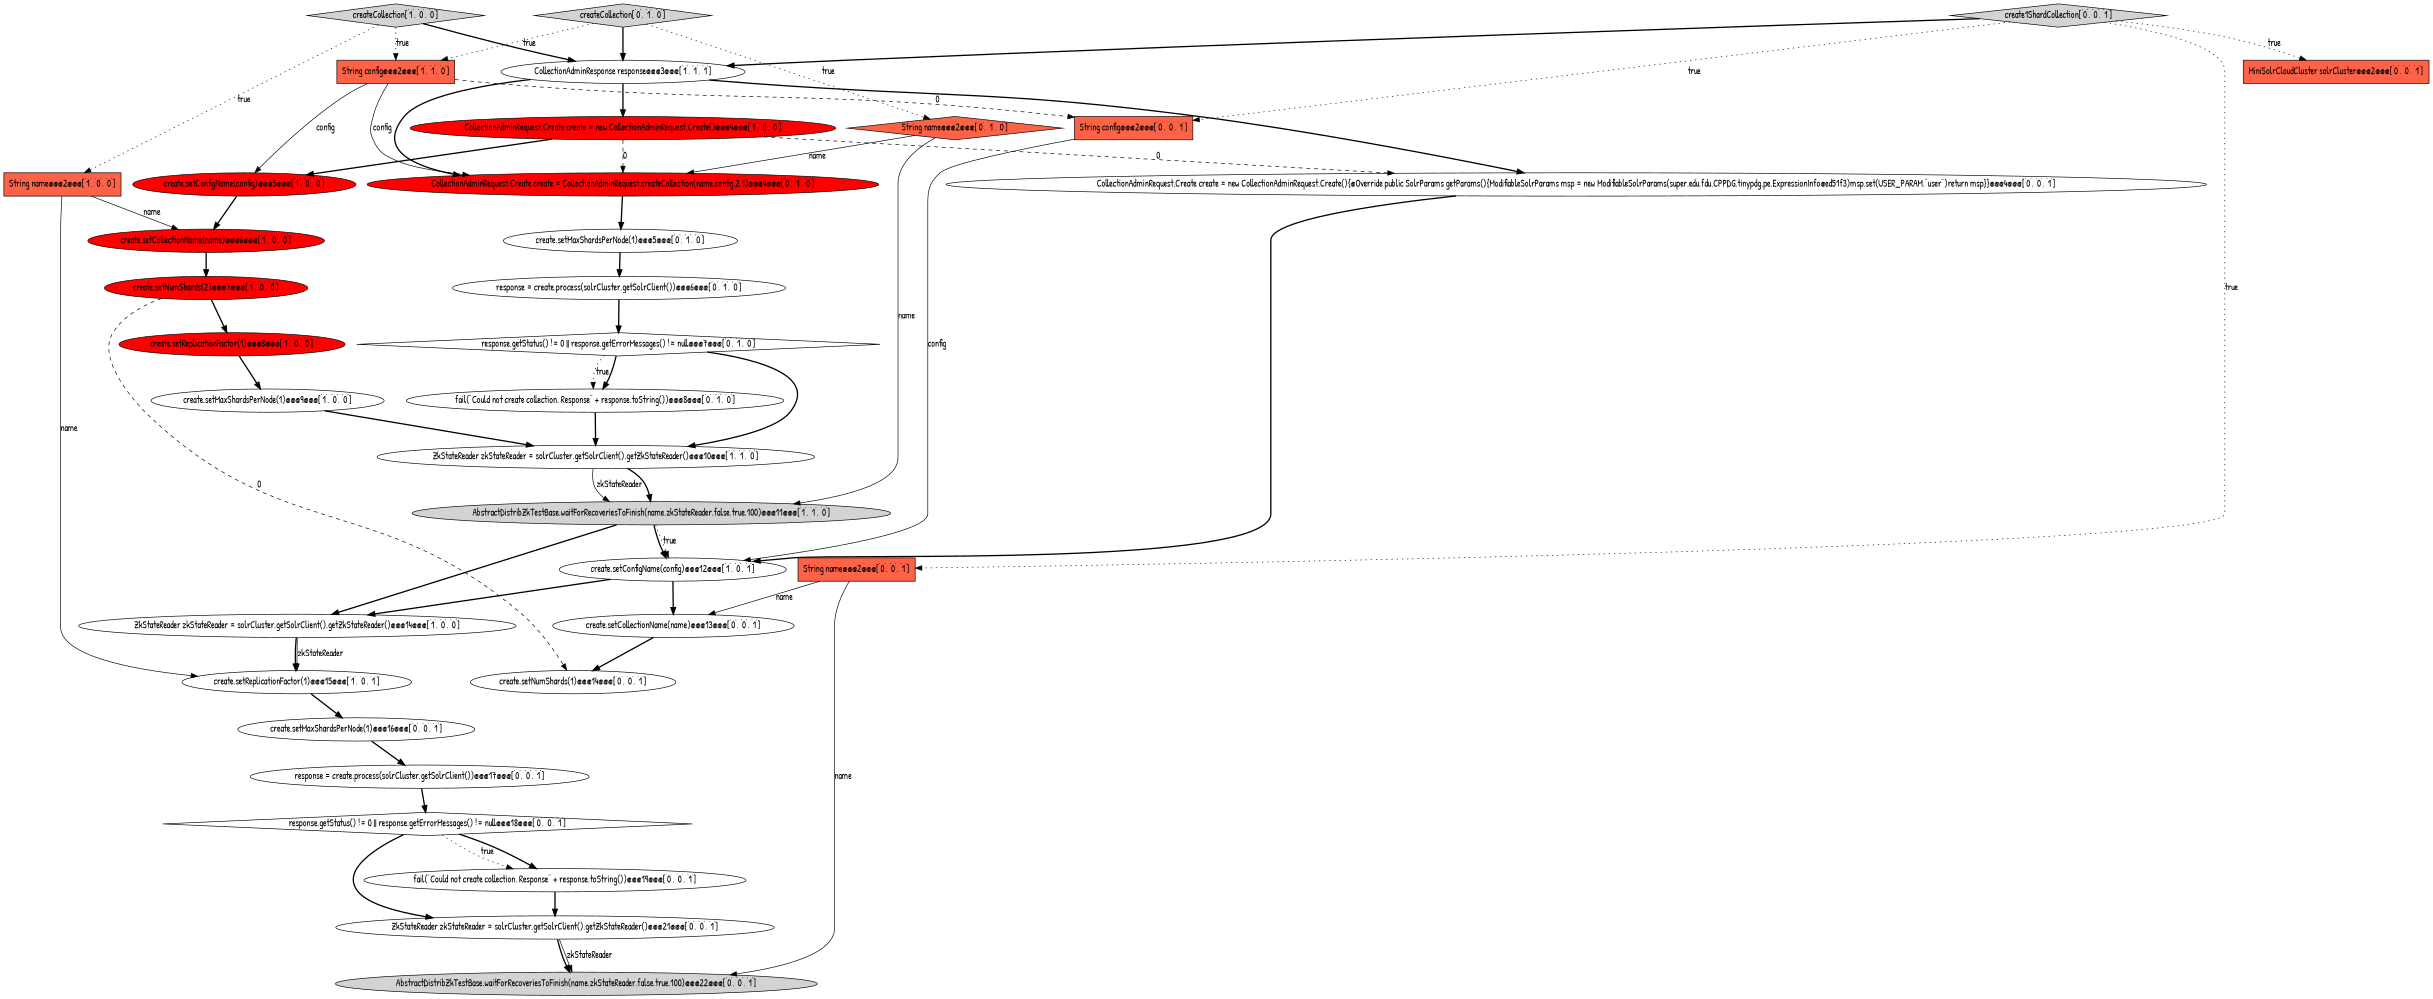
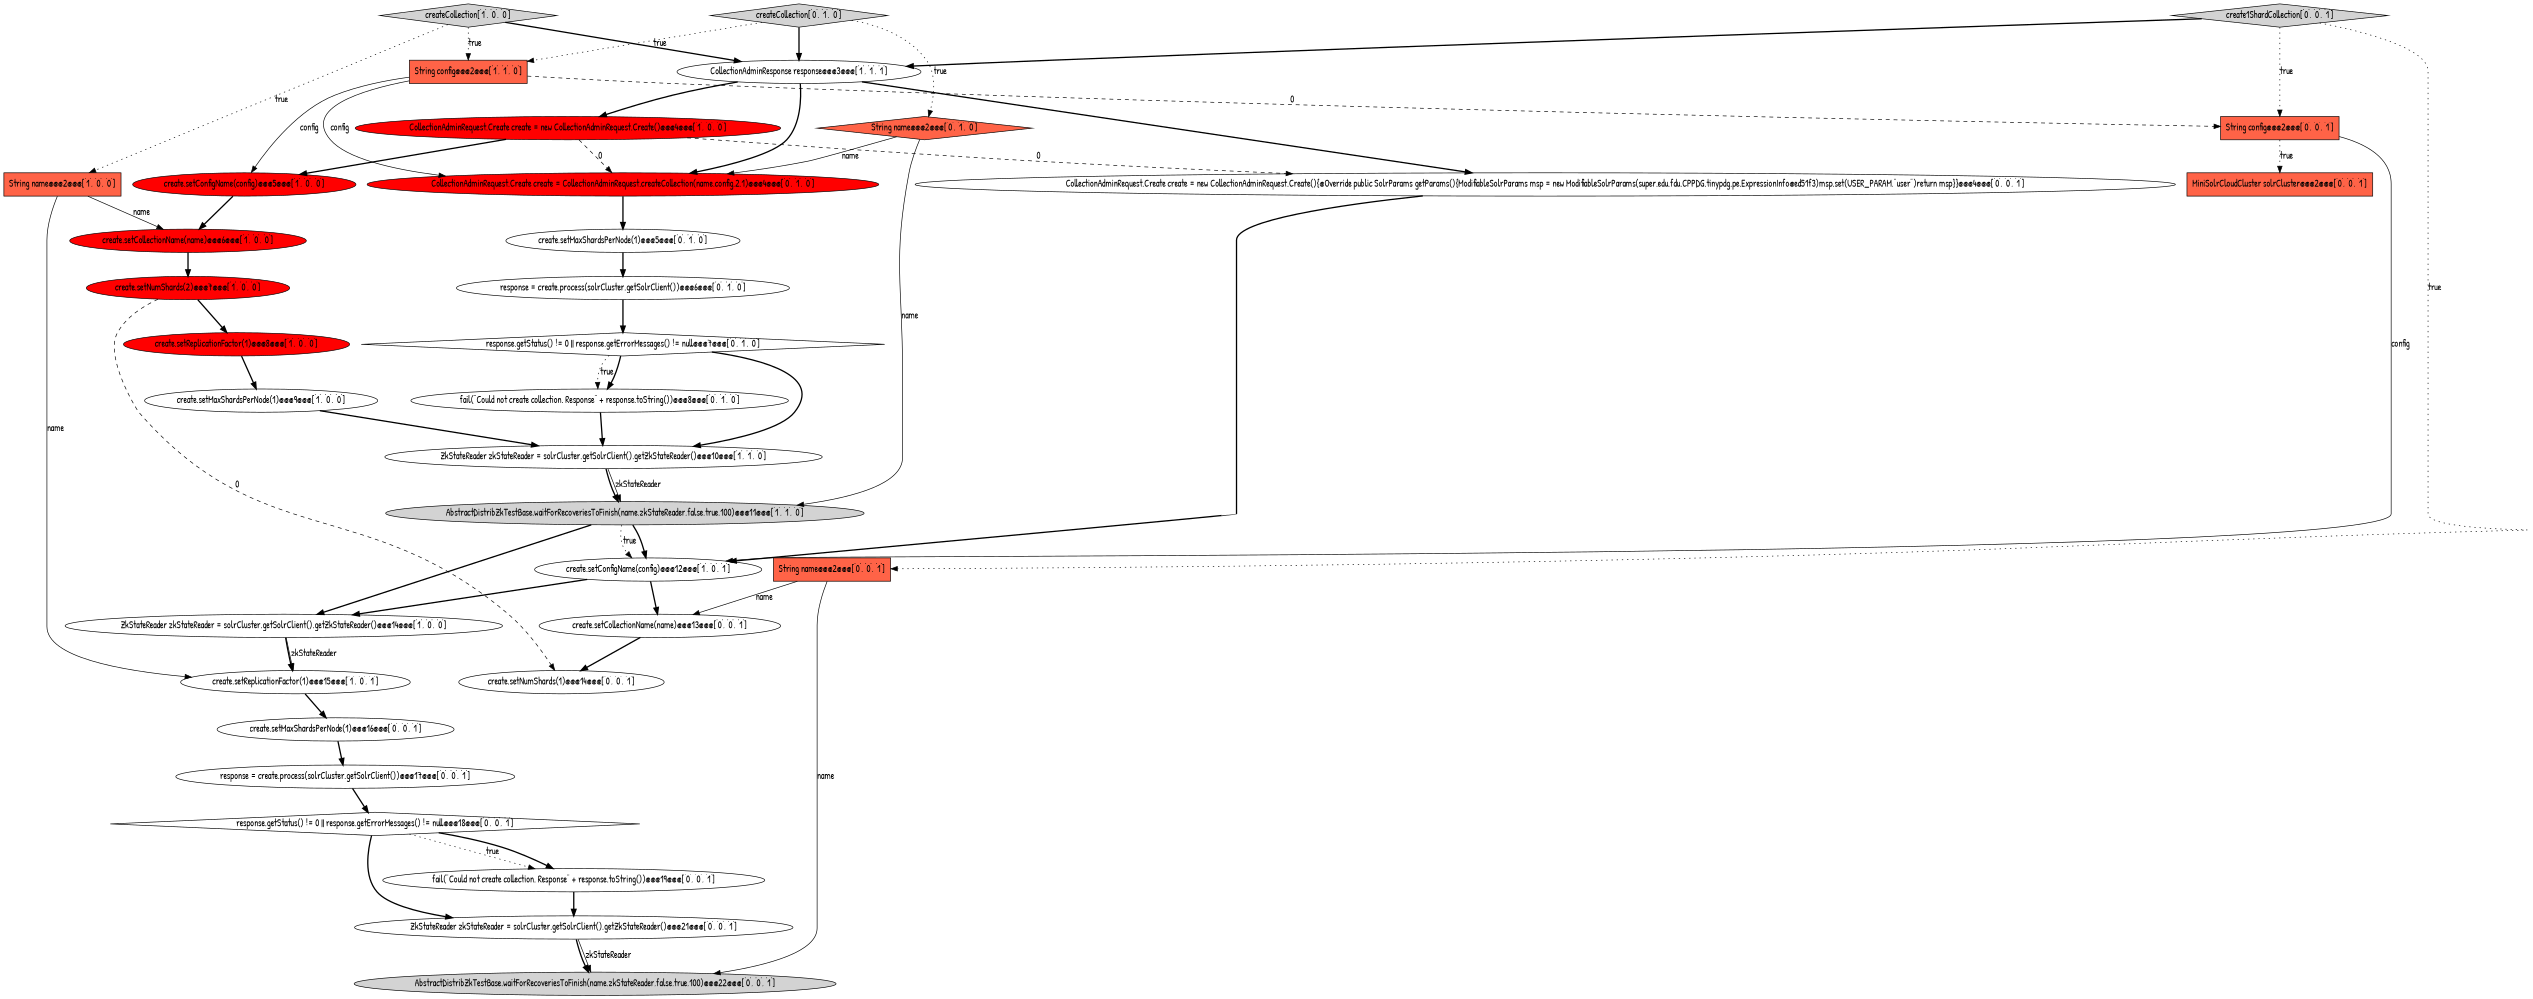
edge "create1ShardCollection['0', '0', '1']" -> "MiniSolrCloudCluster solrCluster@@@2@@@['0', '0', '1']": now "String config@@@2@@@['0', '0', '1']" -> "MiniSolrCloudCluster solrCluster@@@2@@@['0', '0', '1']"
